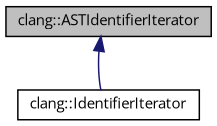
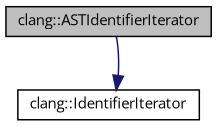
edge "clang::IdentifierIterator" -> "clang::ASTIdentifierIterator": reversed
